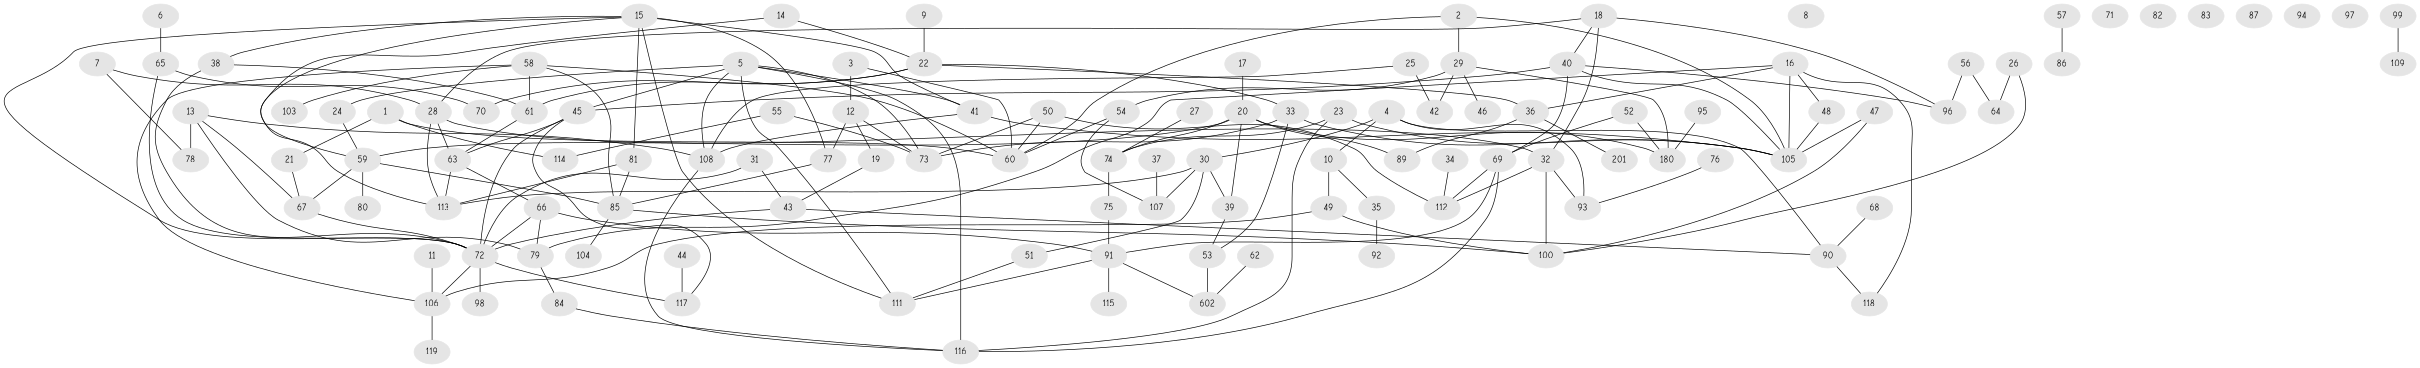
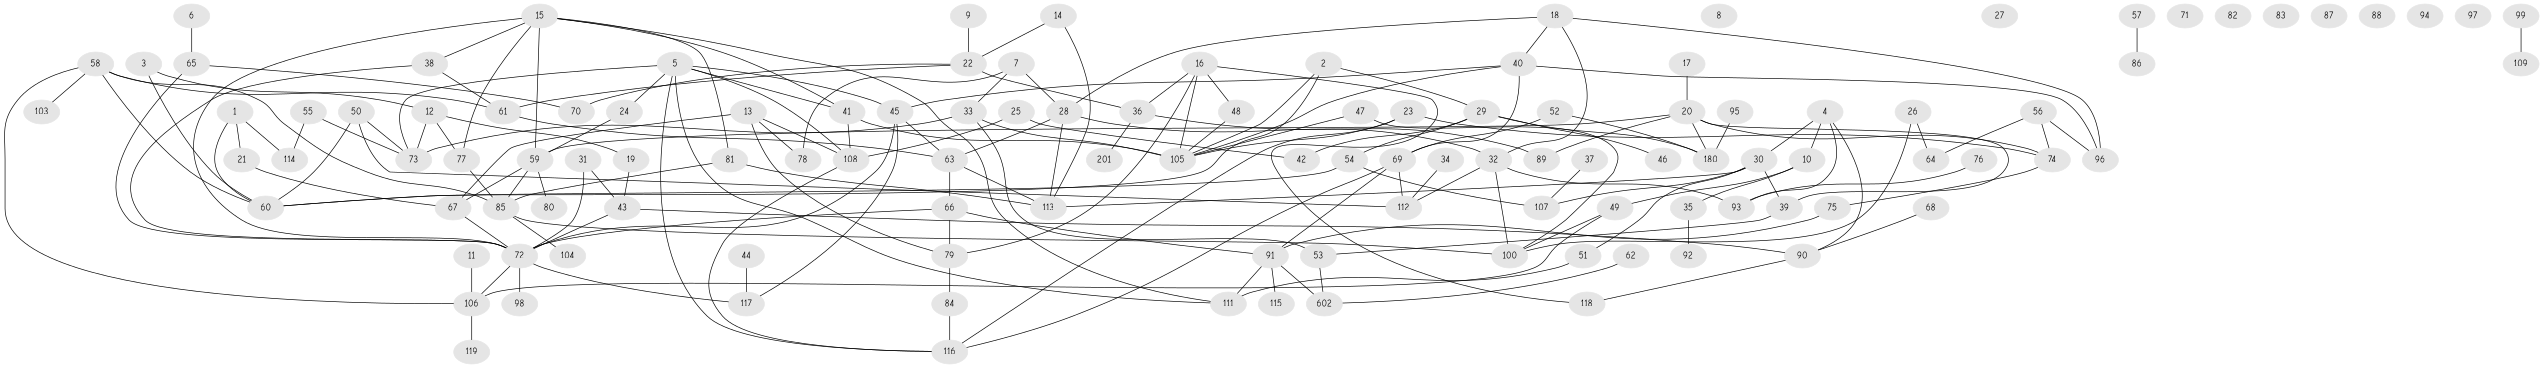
node "88": added
edge "22" -- "33": now "7" -- "33"
edge "27" -- "74": now "56" -- "74"
